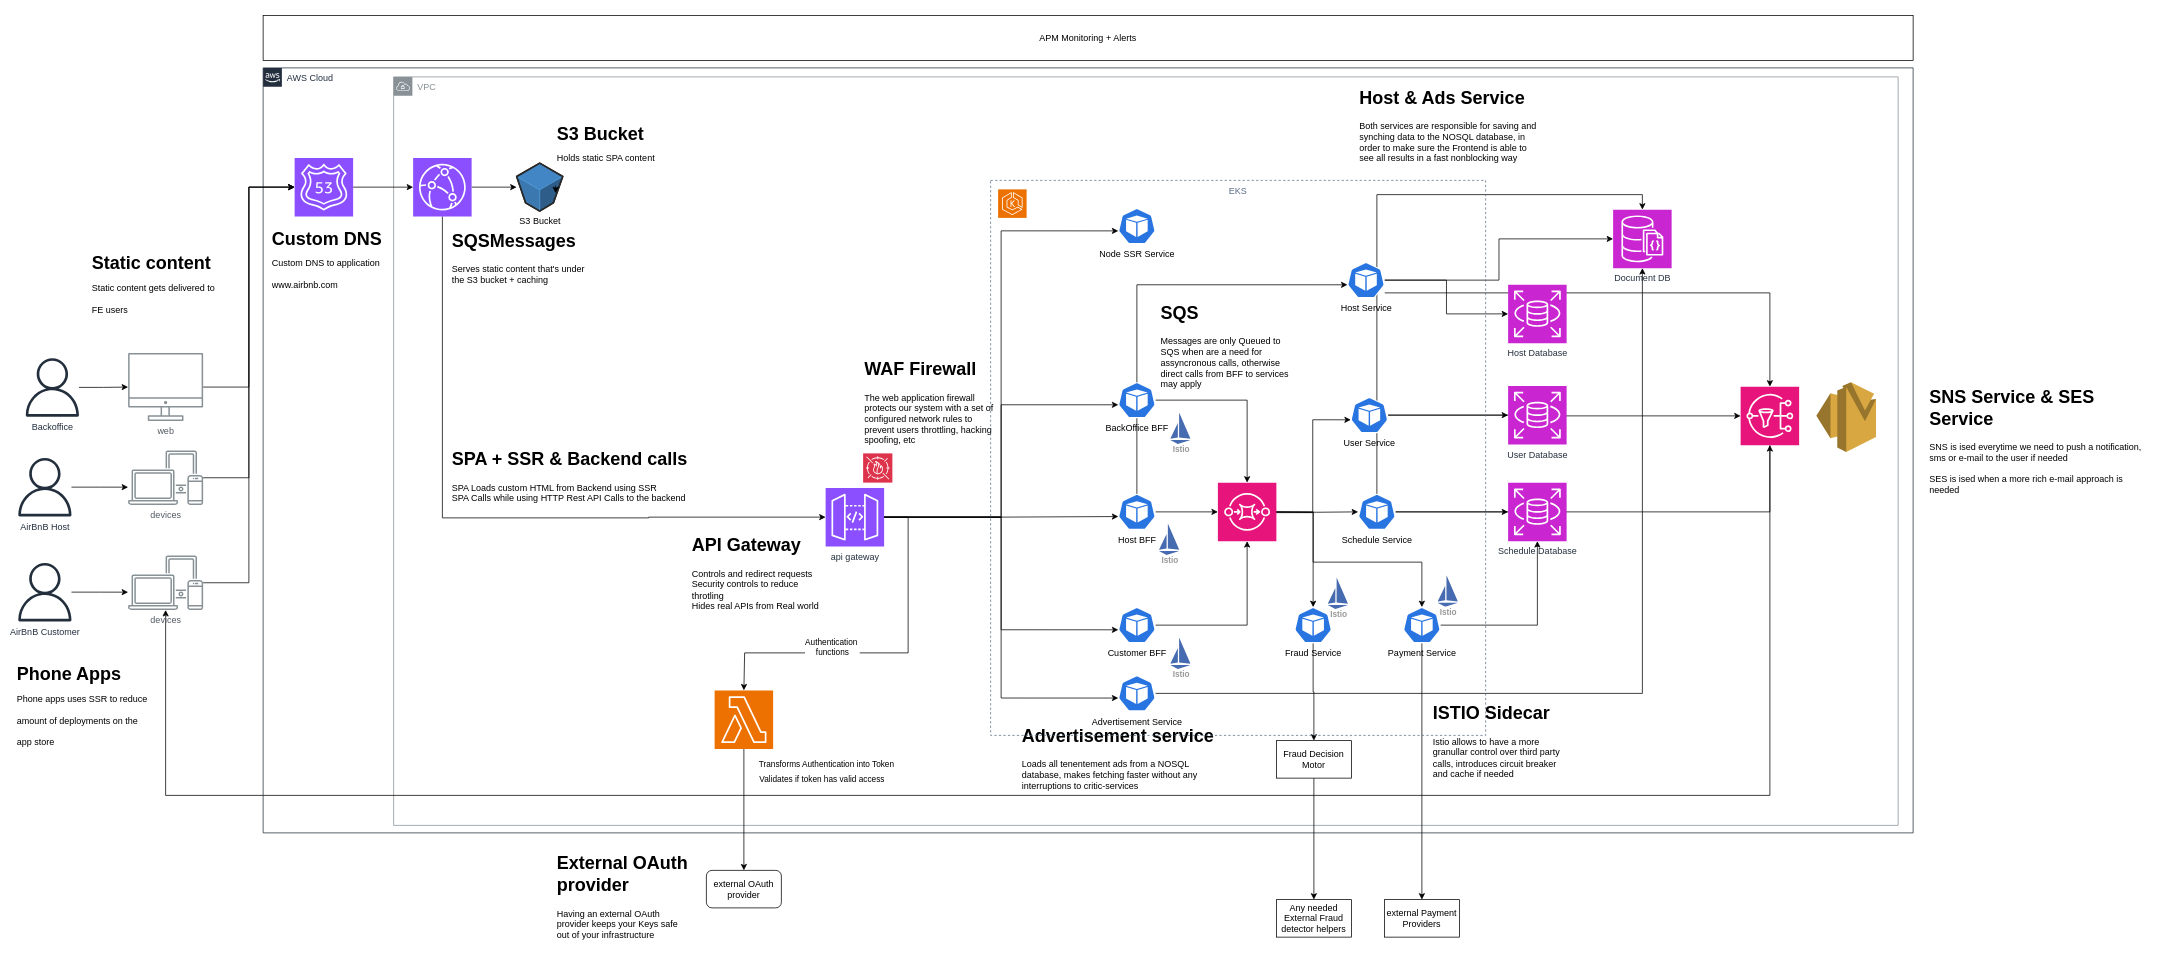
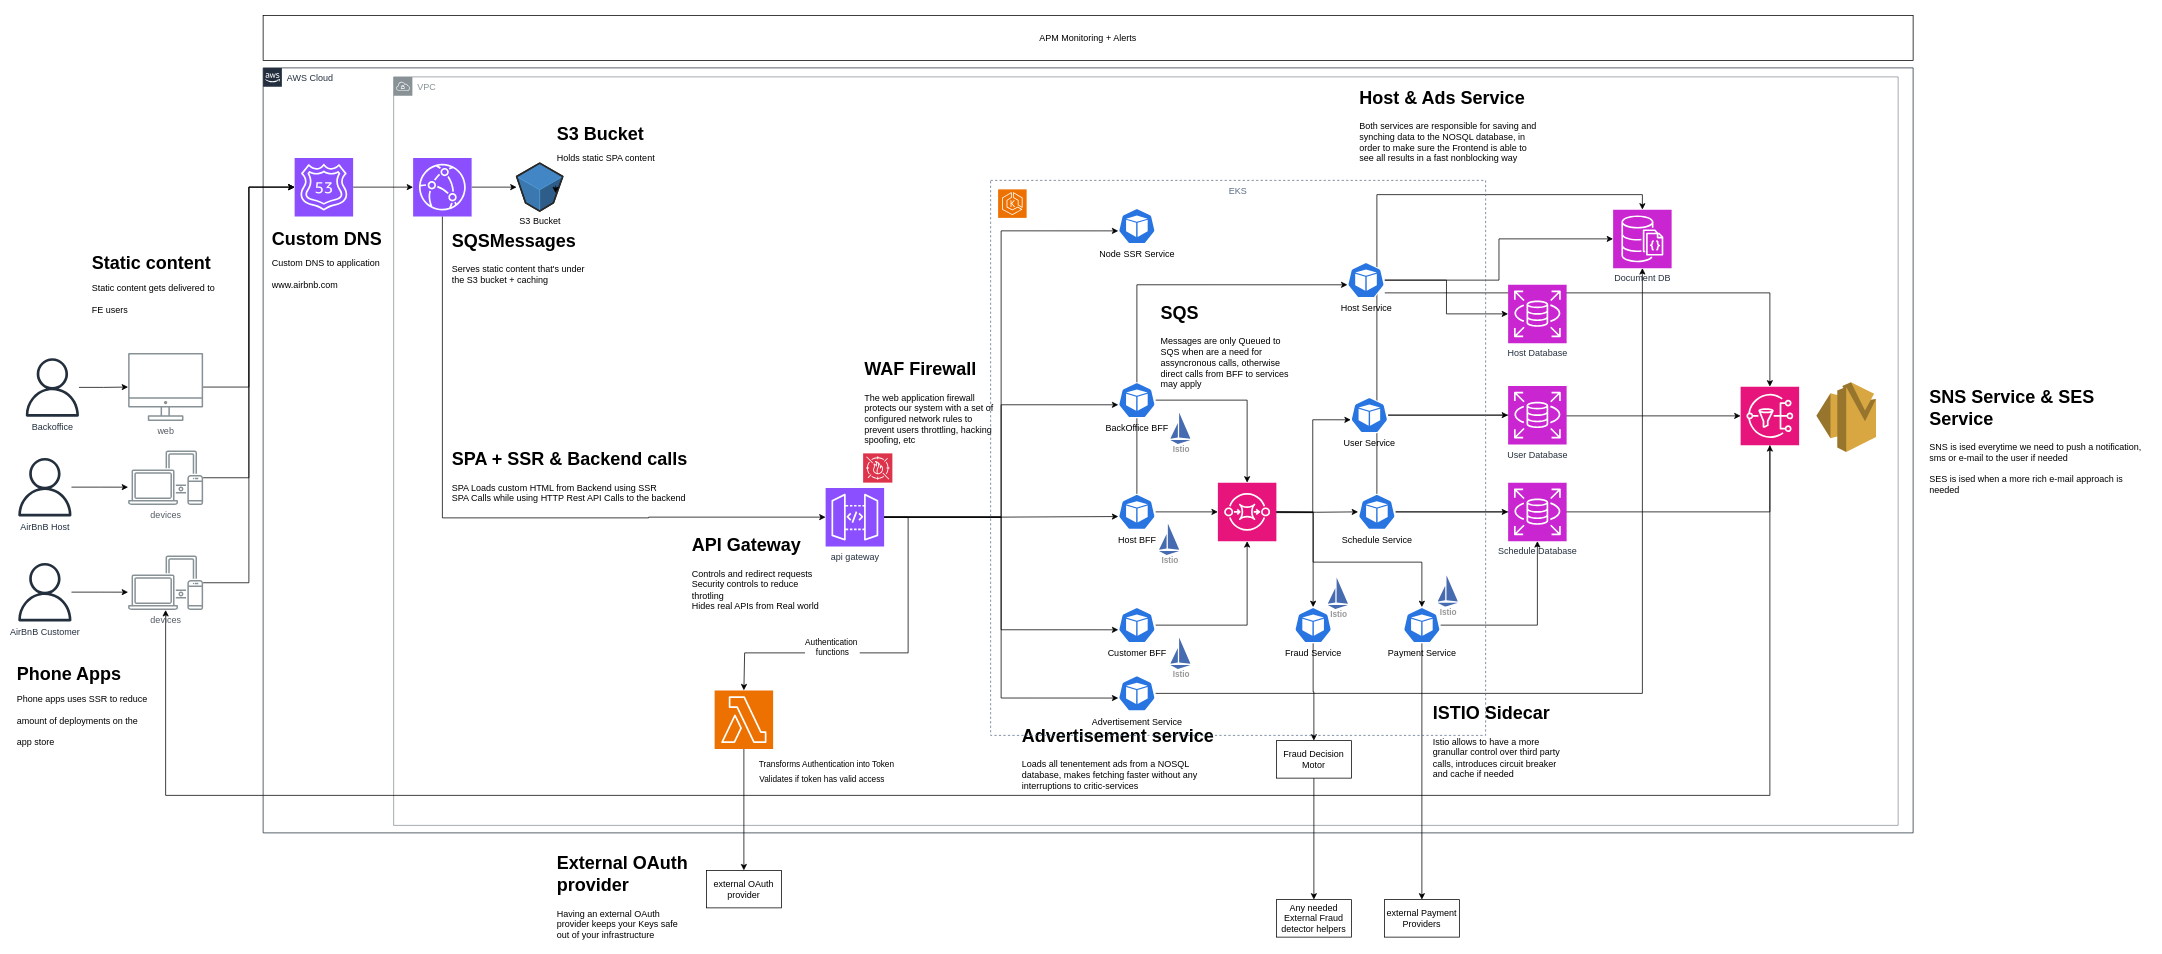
node "external OAuth provider": shape rounded rectangle -> rectangle
